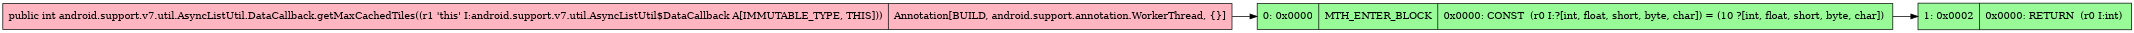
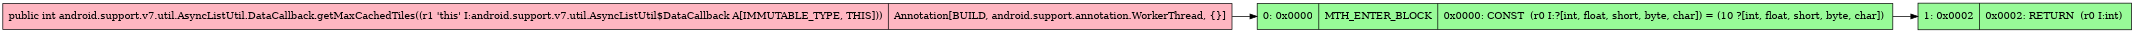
node "1: 0x0002": text "0x0000: RETURN  (r0 I:int)" -> "0x0002: RETURN  (r0 I:int)"
